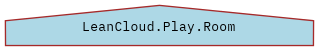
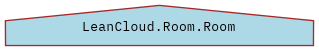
node "LeanCloud.Play.Room": label "LeanCloud.Play.Room" -> "LeanCloud.Room.Room"
